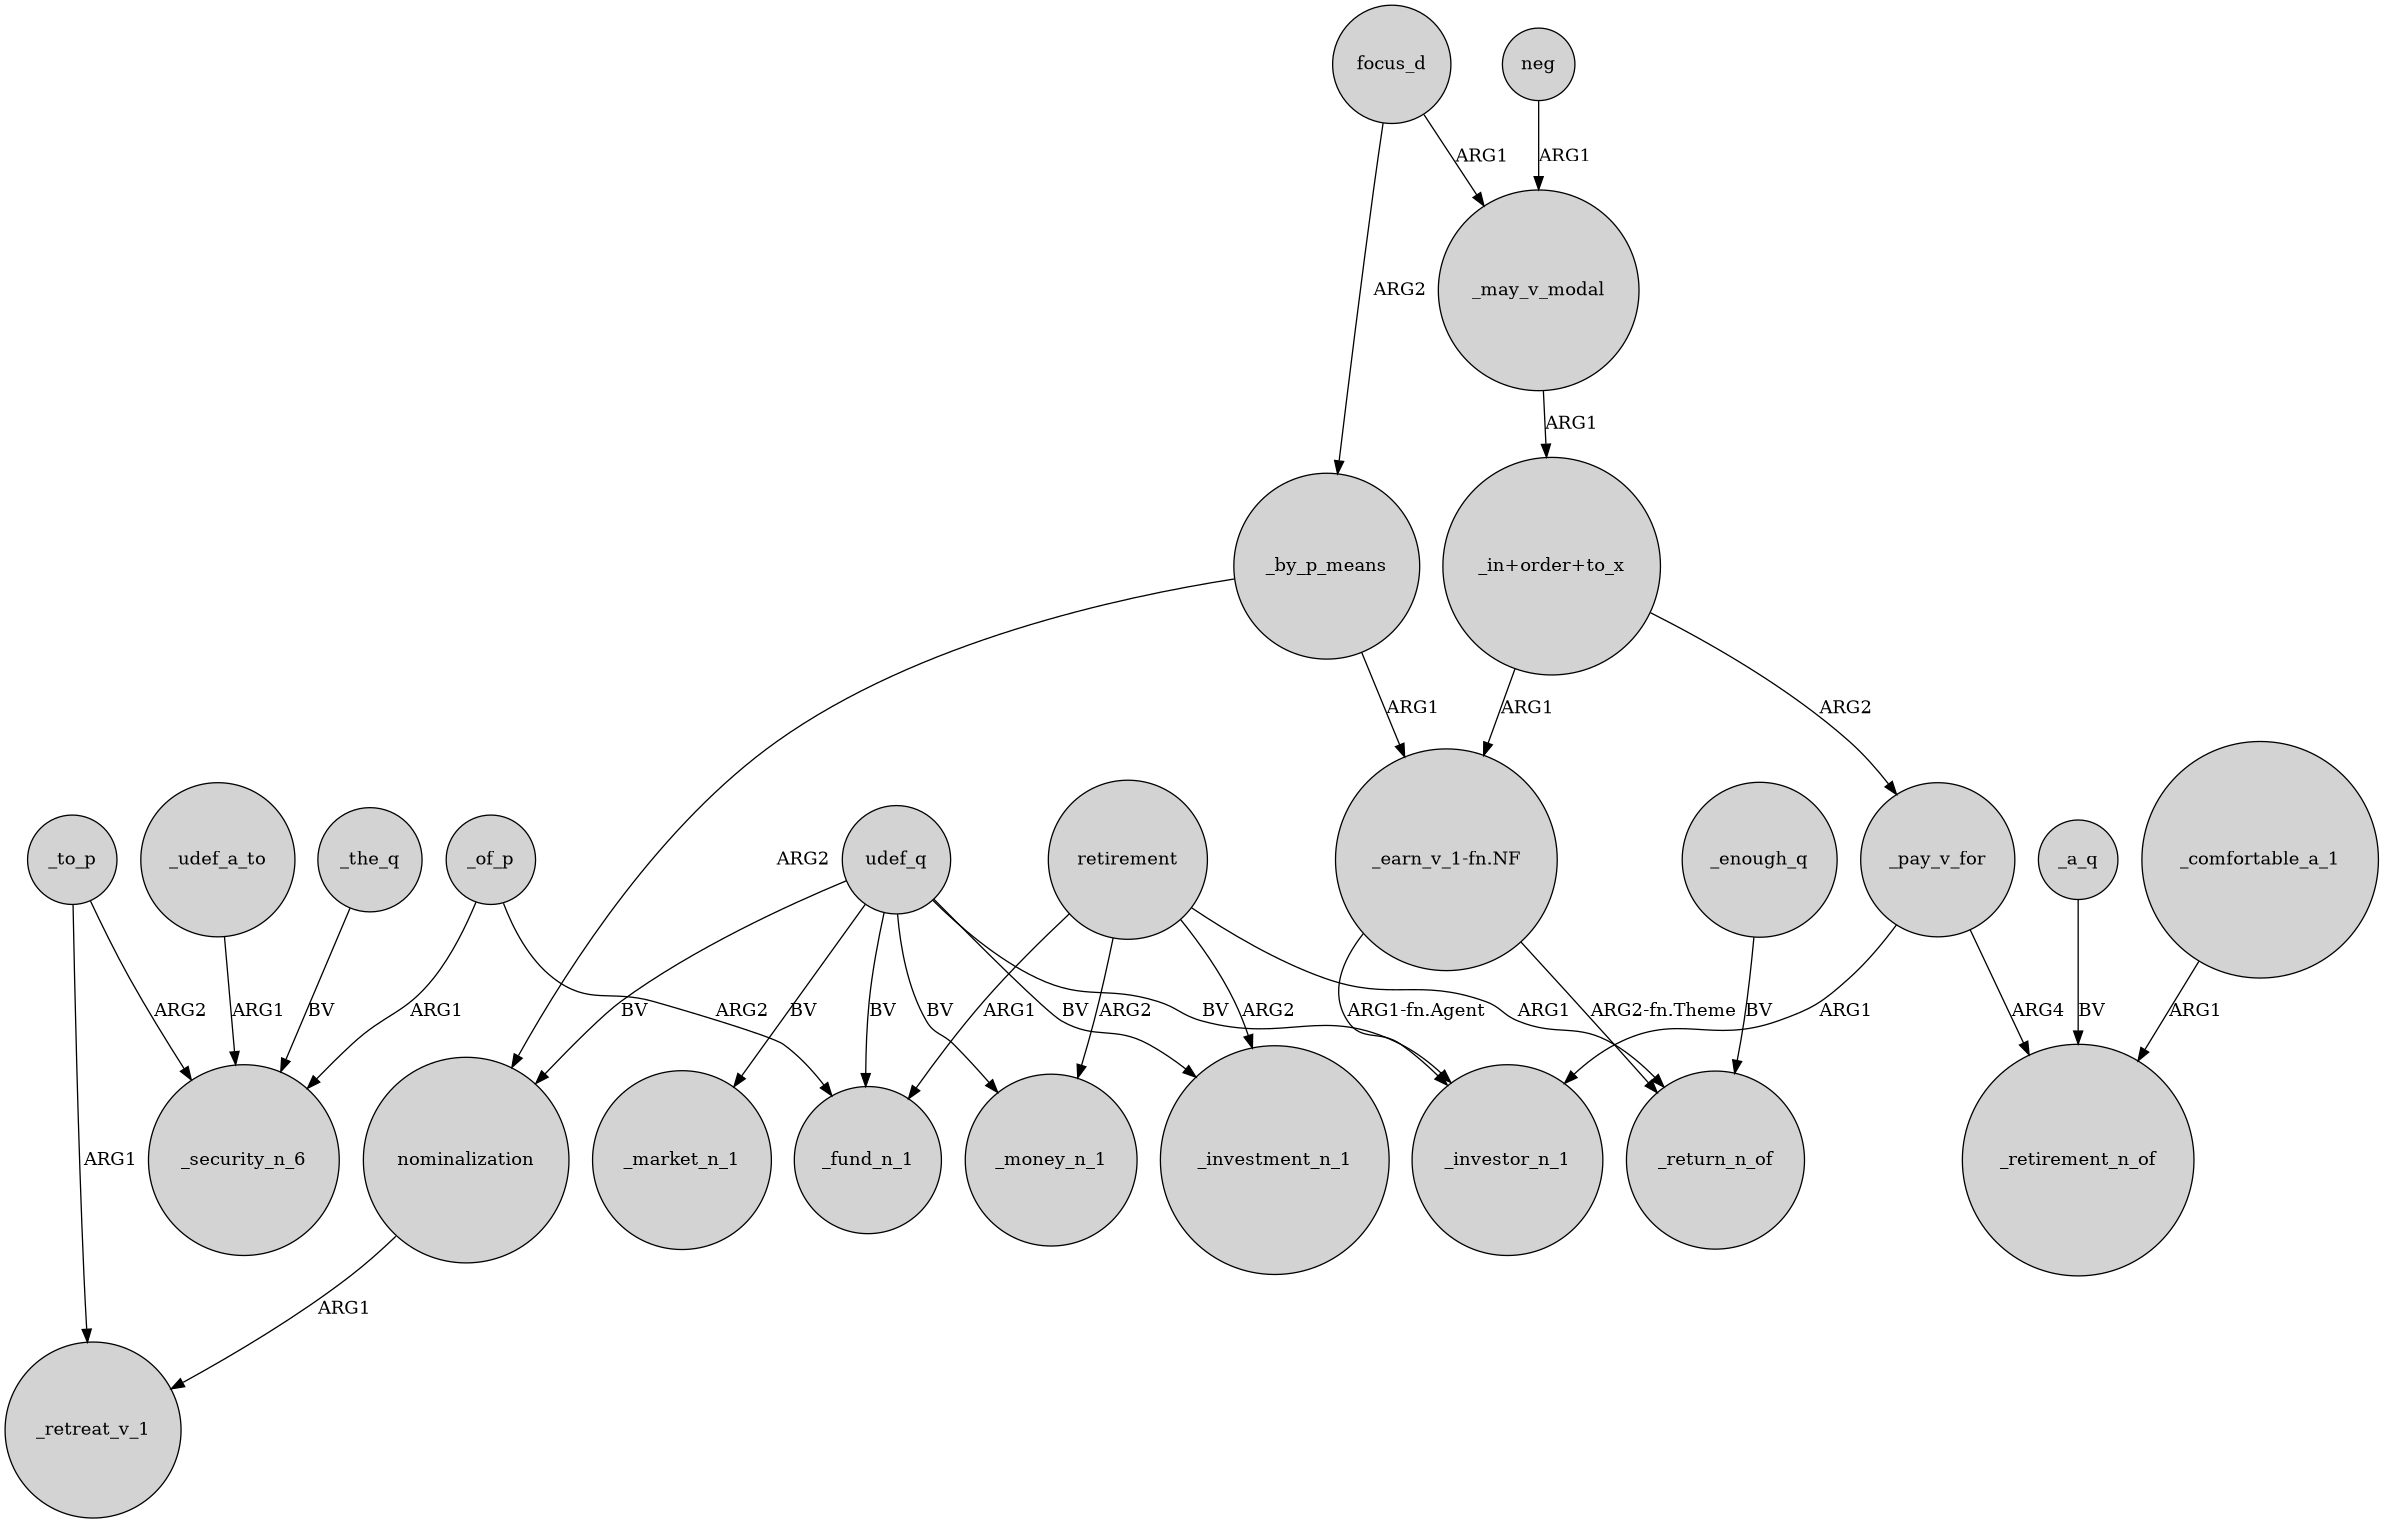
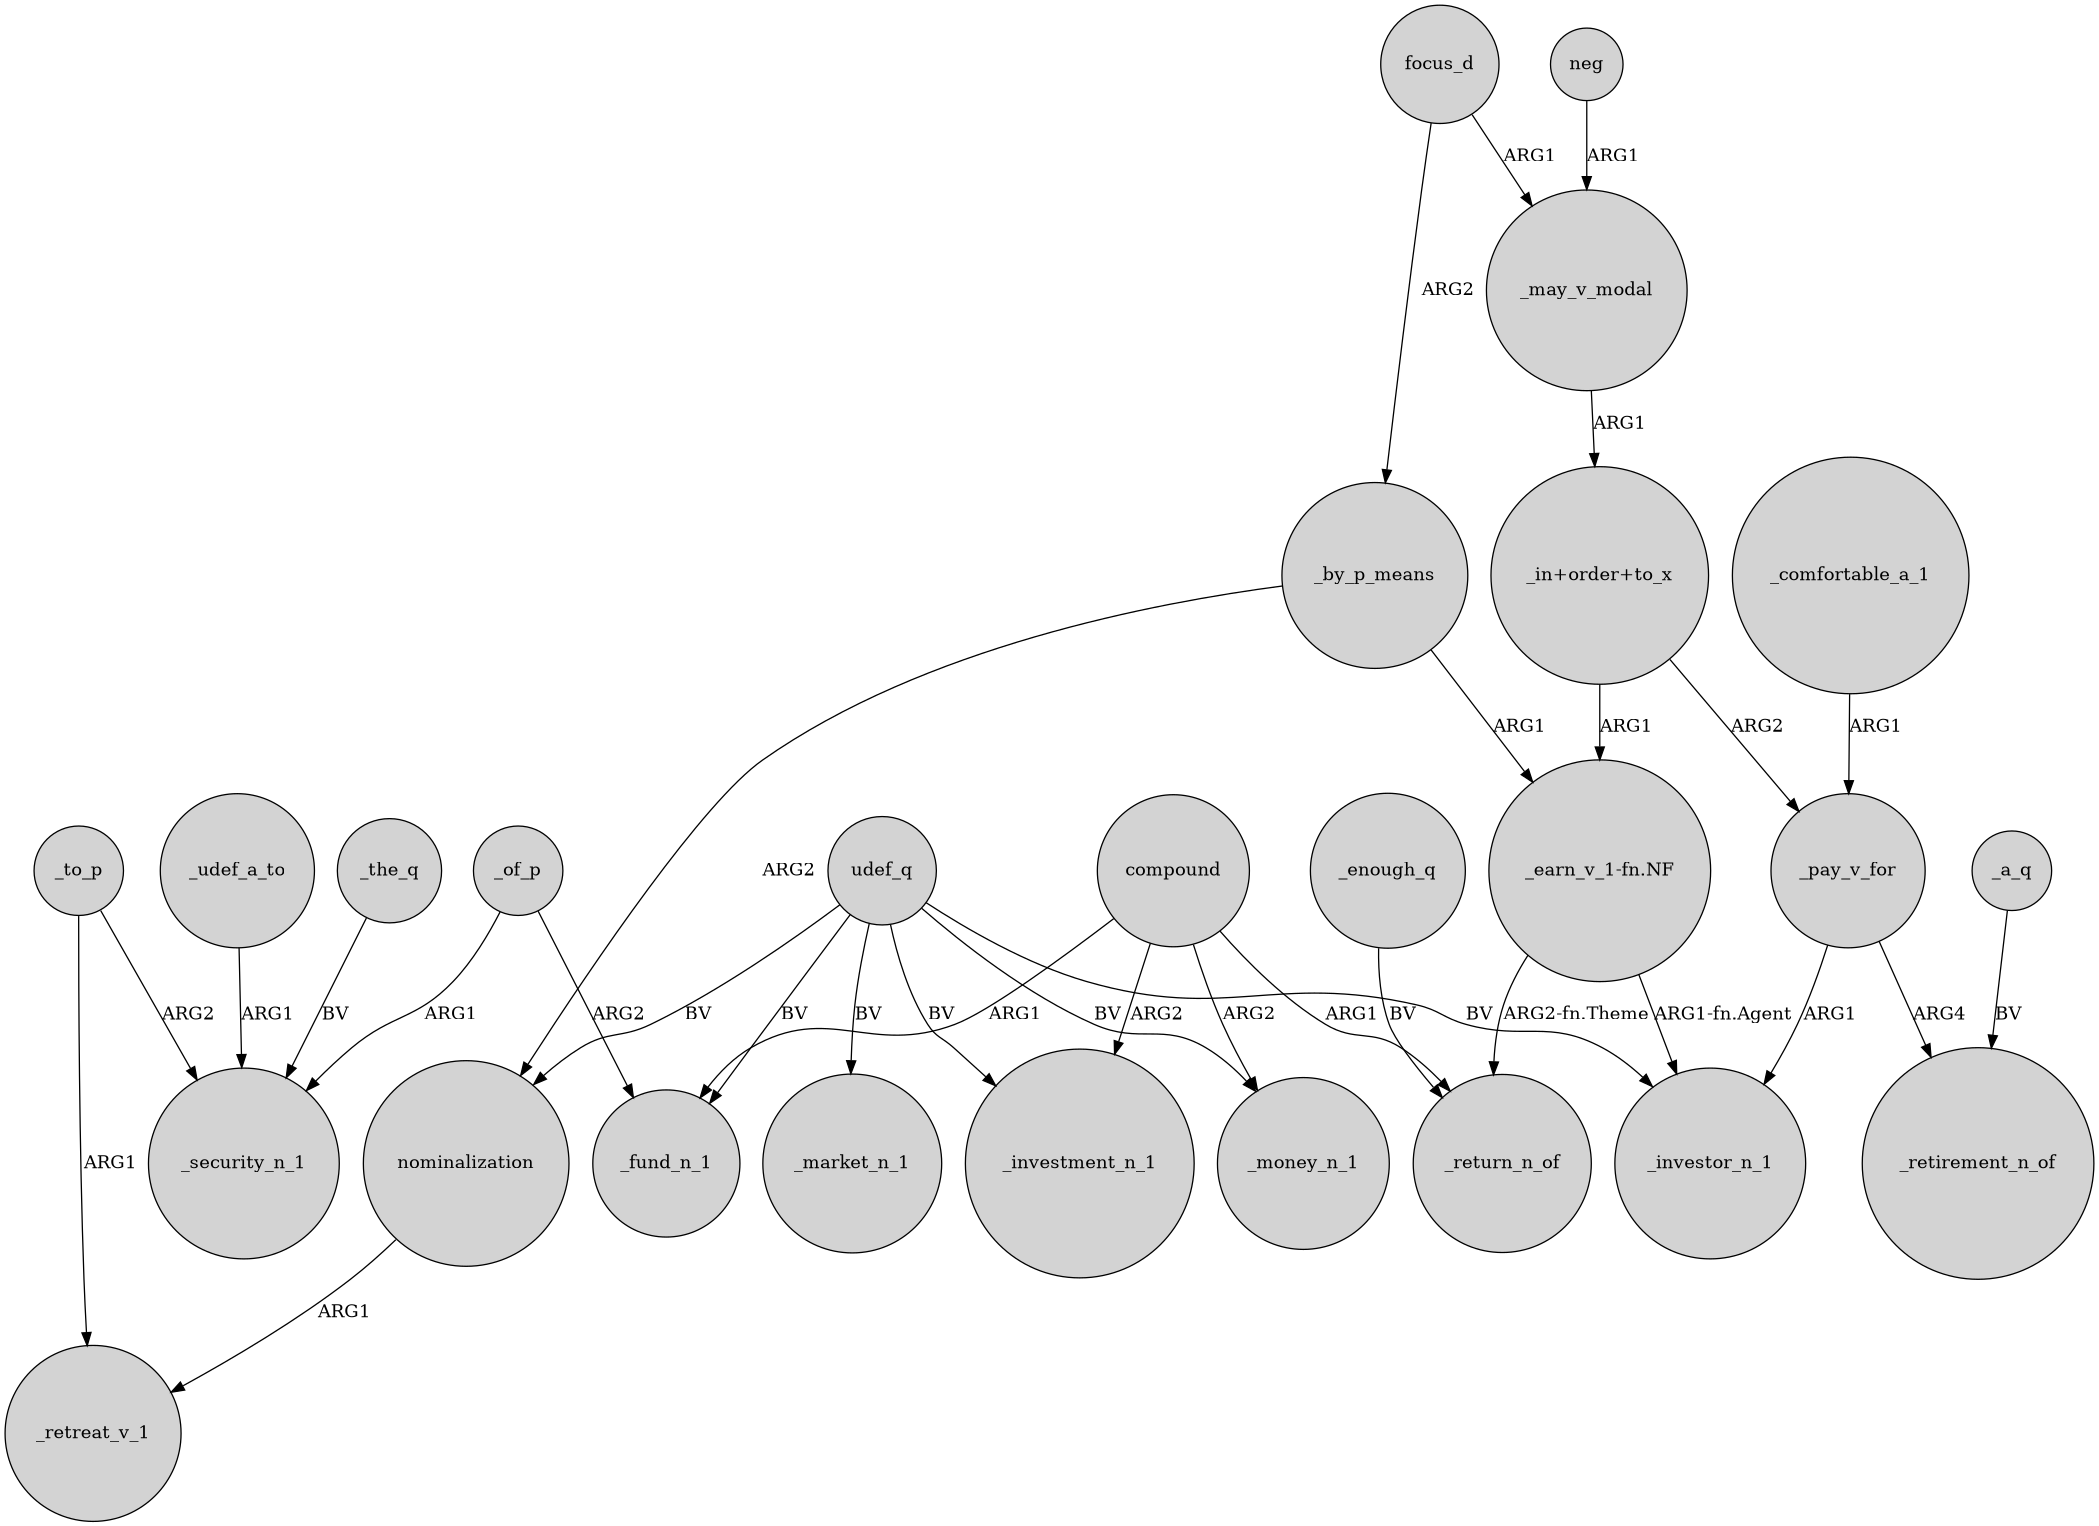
node "retirement": label "retirement" -> "compound"
edge "_comfortable_a_1" -> "_retirement_n_of": now "_comfortable_a_1" -> "_pay_v_for"
node "_security_n_6": label "_security_n_6" -> "_security_n_1"
